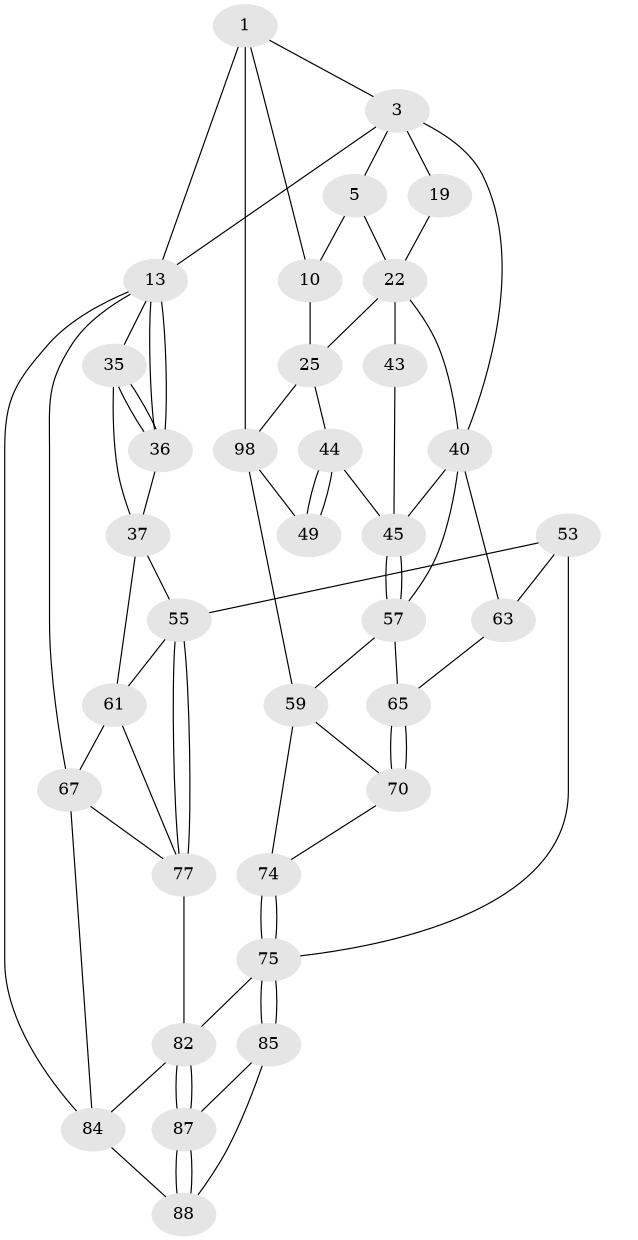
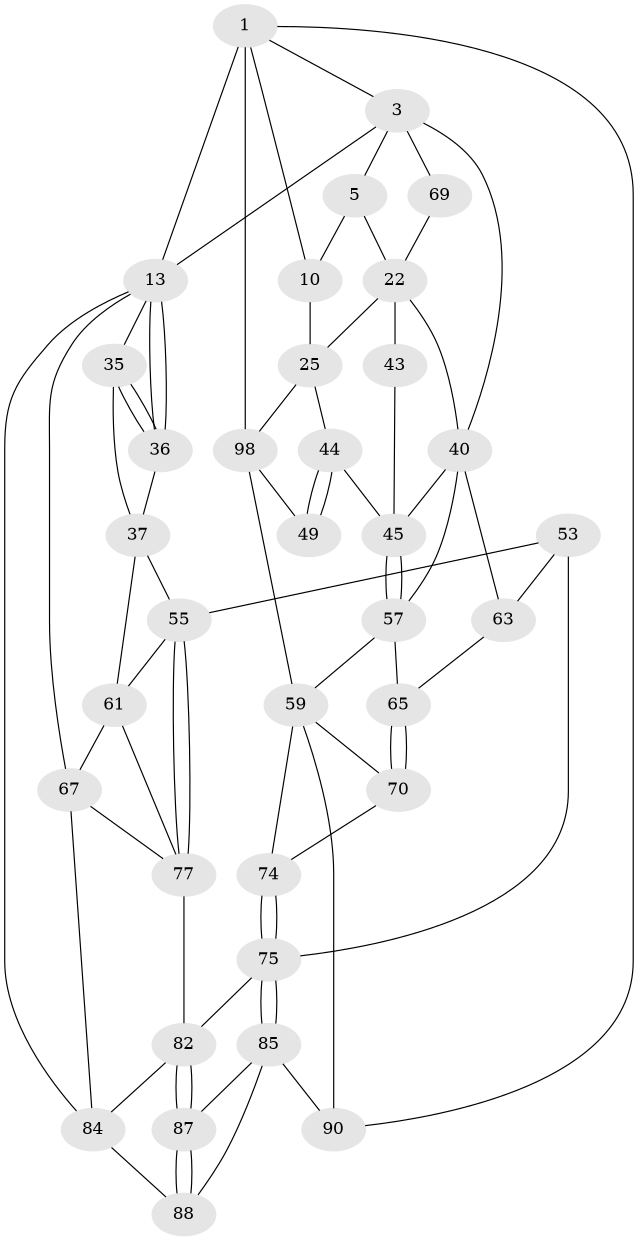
node "19": label "19" -> "69"
node "90": added
